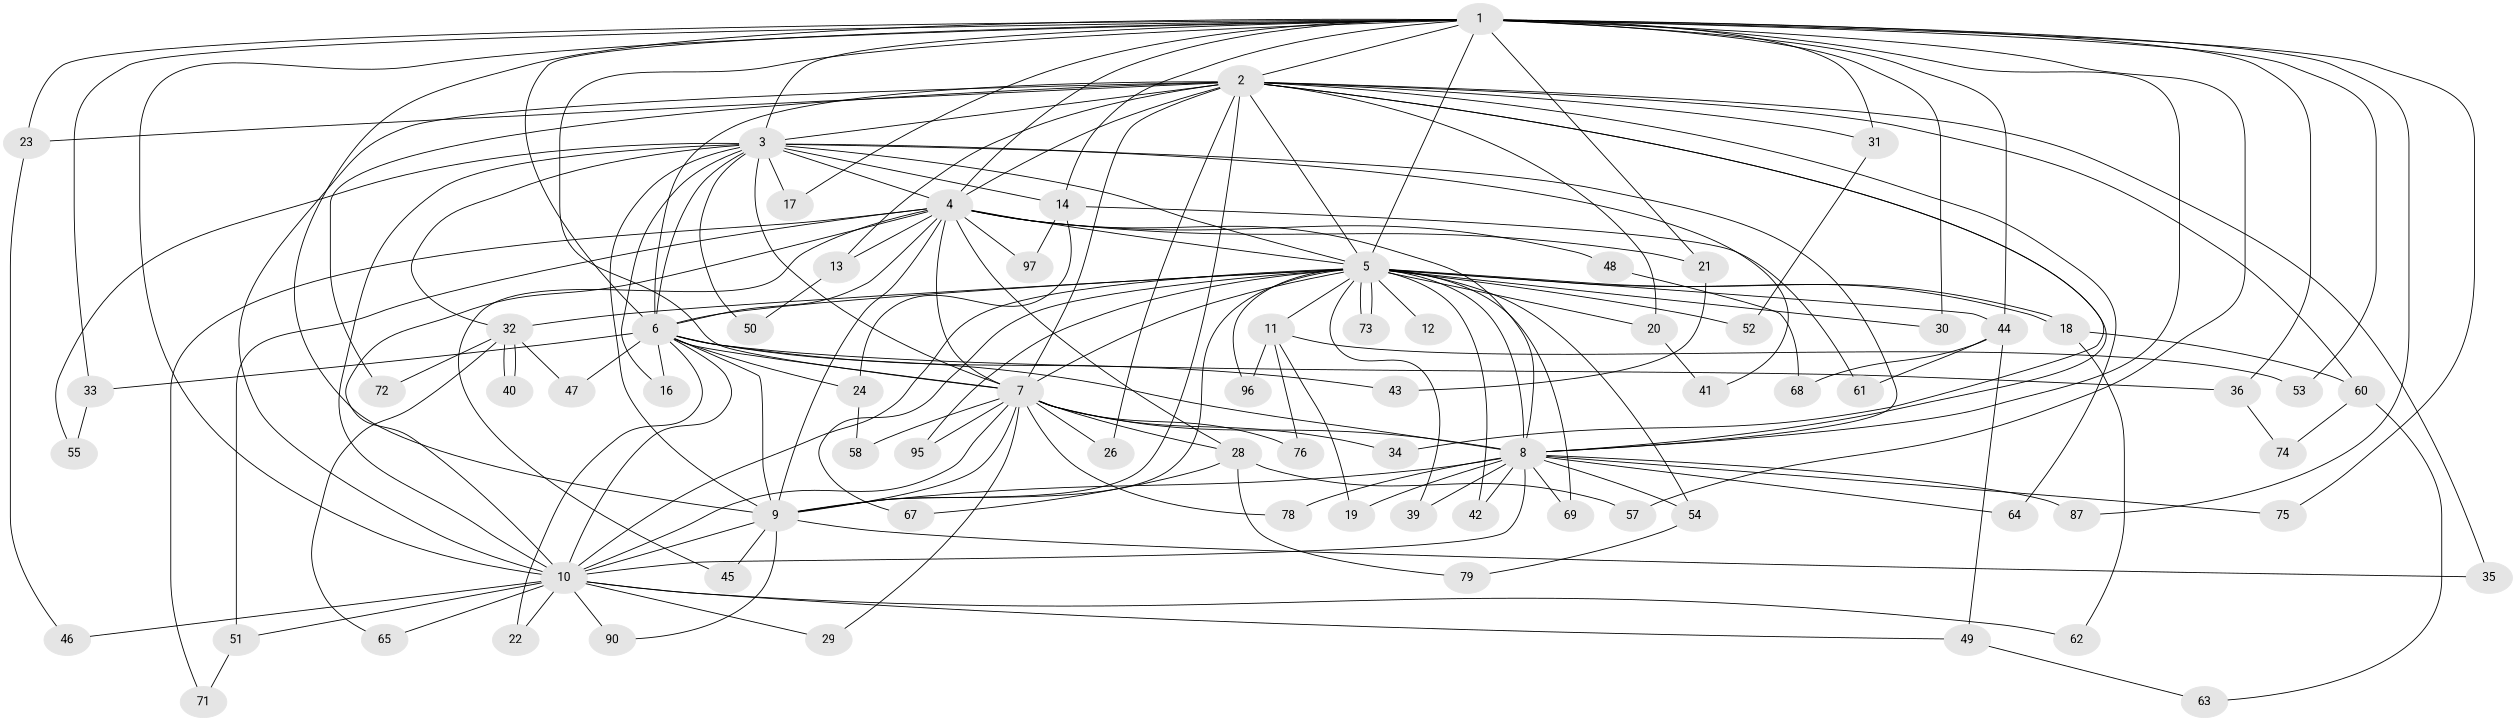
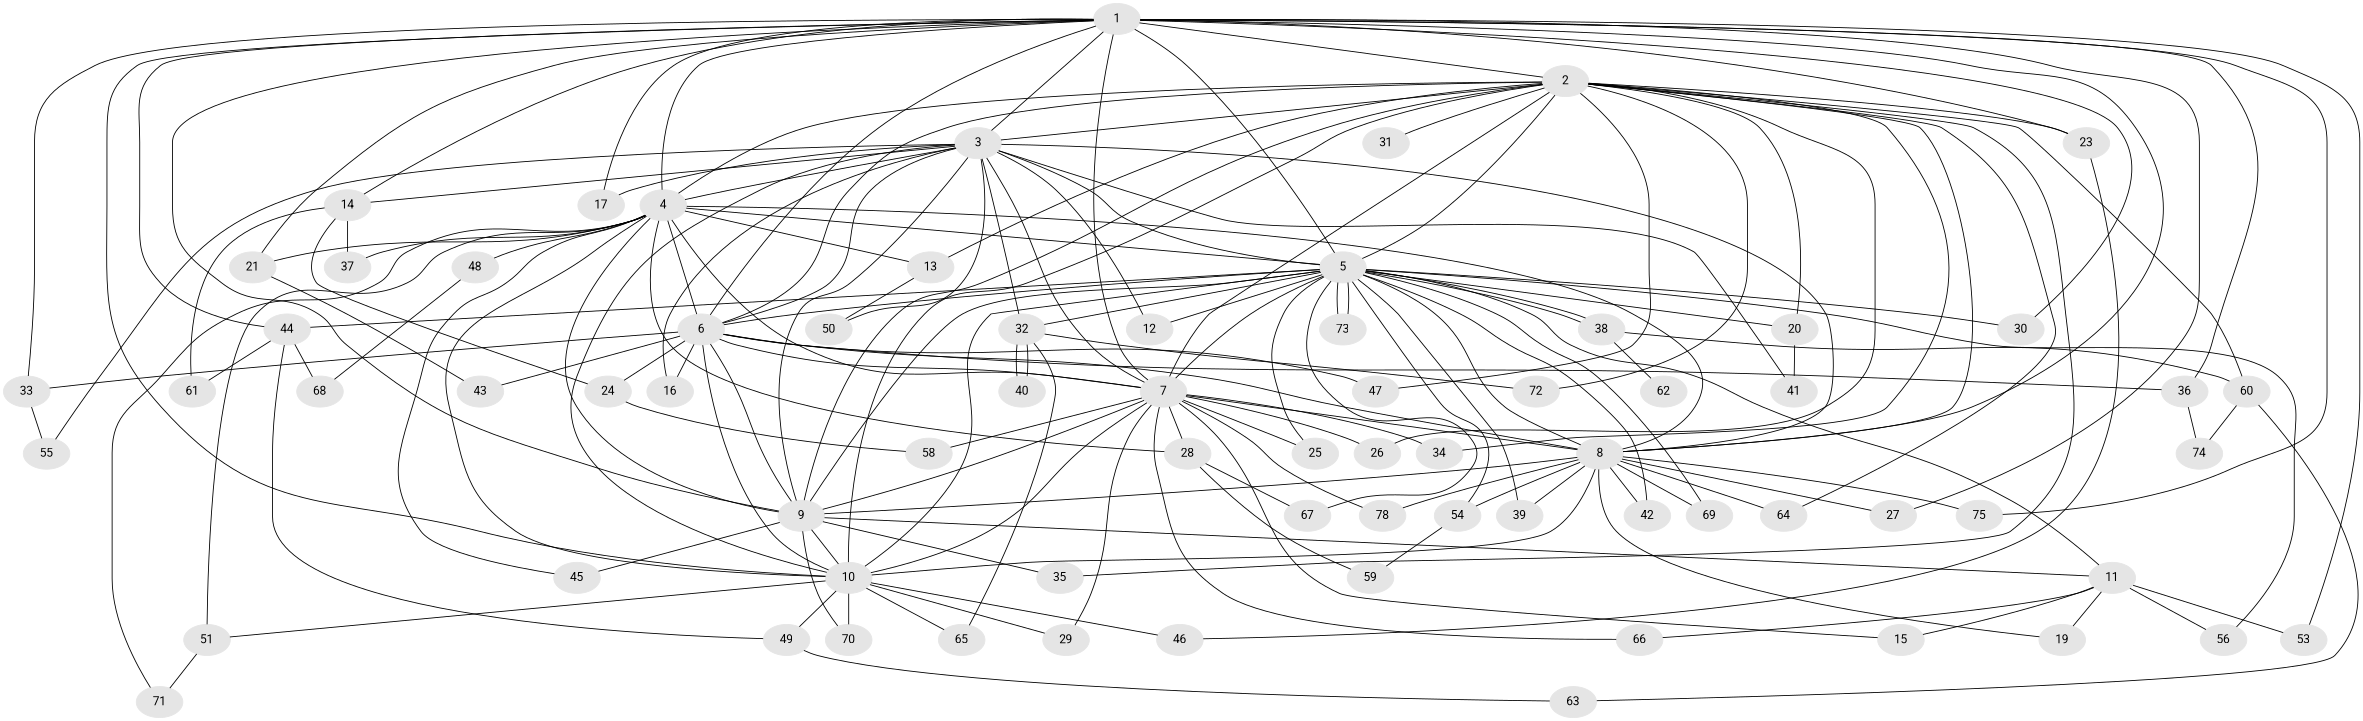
edge "1" -- "31": removed
edge "3" -- "12": added
node "97": label "97" -> "37"
node "52": removed
node "18": label "18" -> "38"
edge "32" -- "47": now "2" -- "47"
node "96": label "96" -> "56"
node "95": label "95" -> "25"
node "76": label "76" -> "66"
node "57": removed
node "87": label "87" -> "27"
edge "9" -- "11": added
node "79": label "79" -> "59"
edge "10" -- "62": removed
node "22": removed
node "90": label "90" -> "70"
node "15": added
